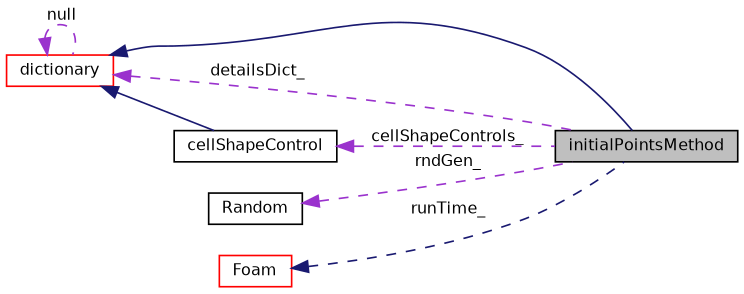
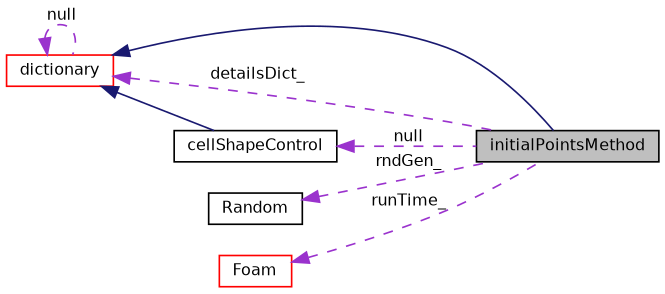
edge "initialPointsMethod" -> "cellShapeControl": label " cellShapeControls_" -> " null"
edge "initialPointsMethod" -> "Foam": color midnightblue -> darkorchid3
